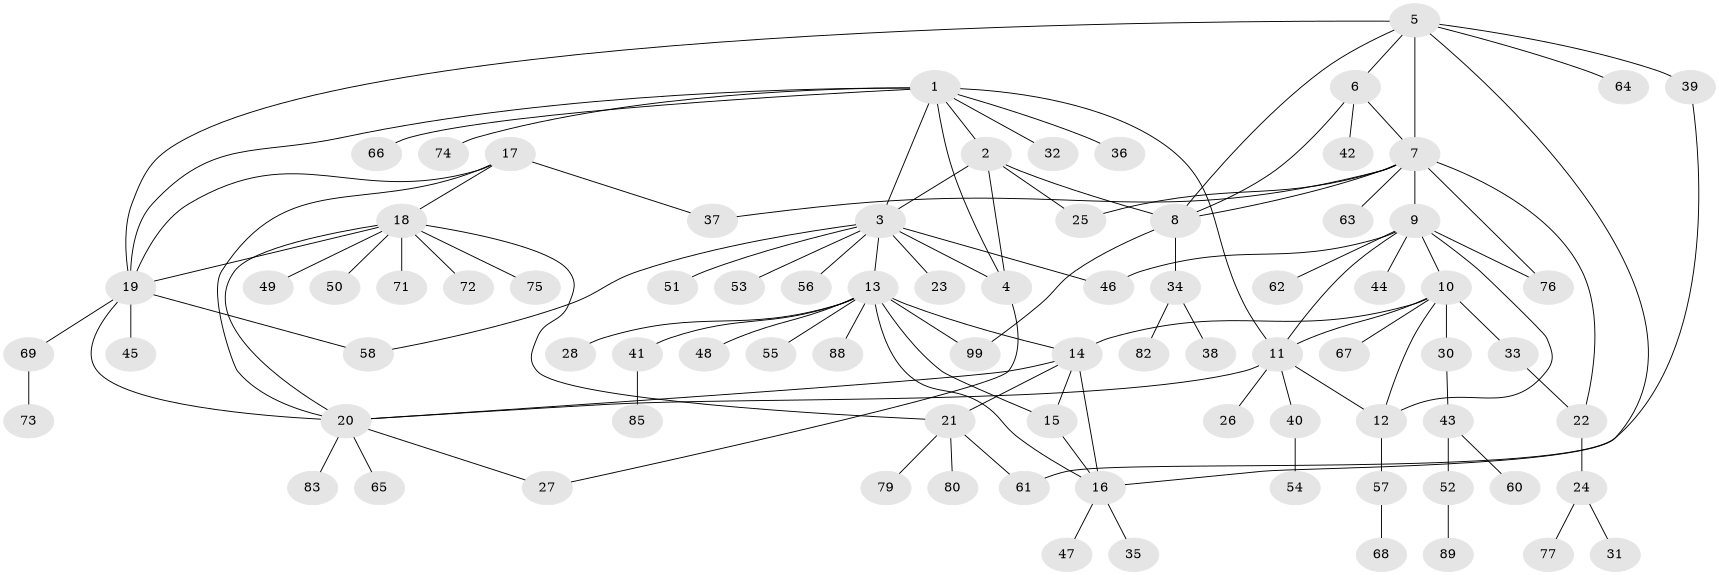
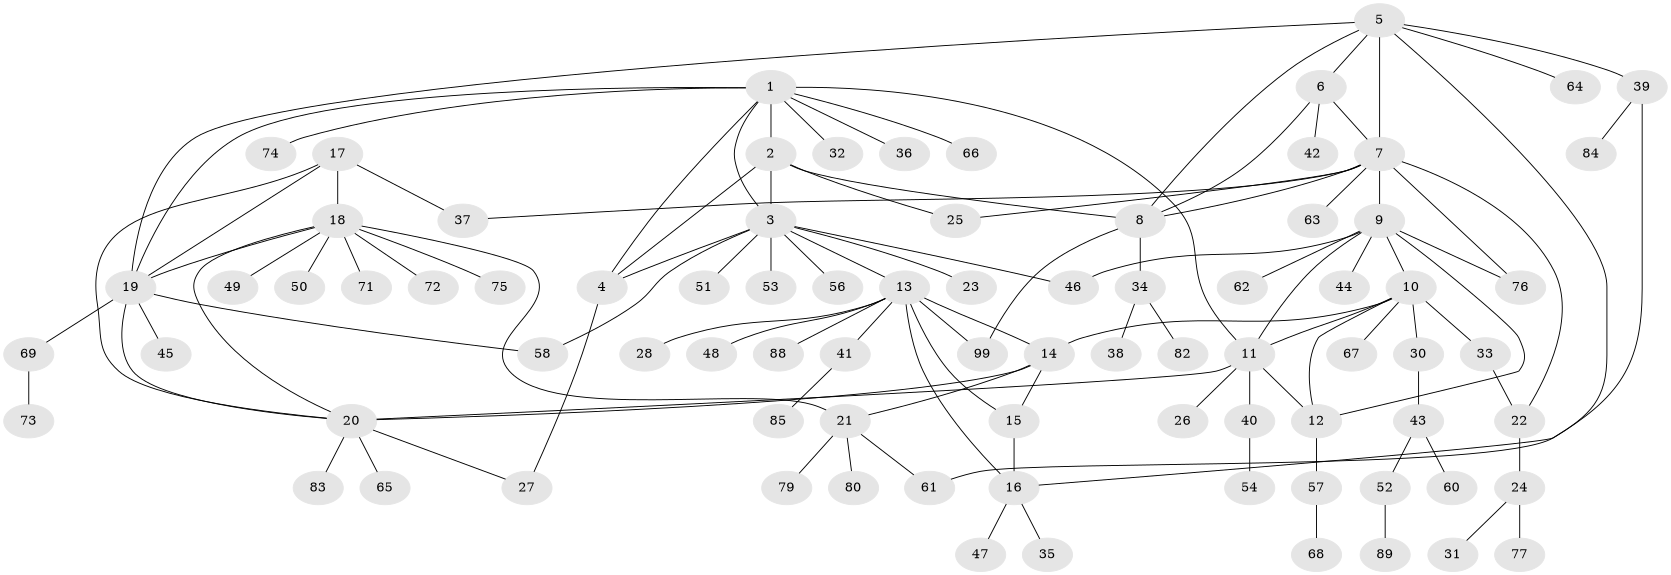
node "84": added
node "55": removed
edge "14" -- "16": removed
